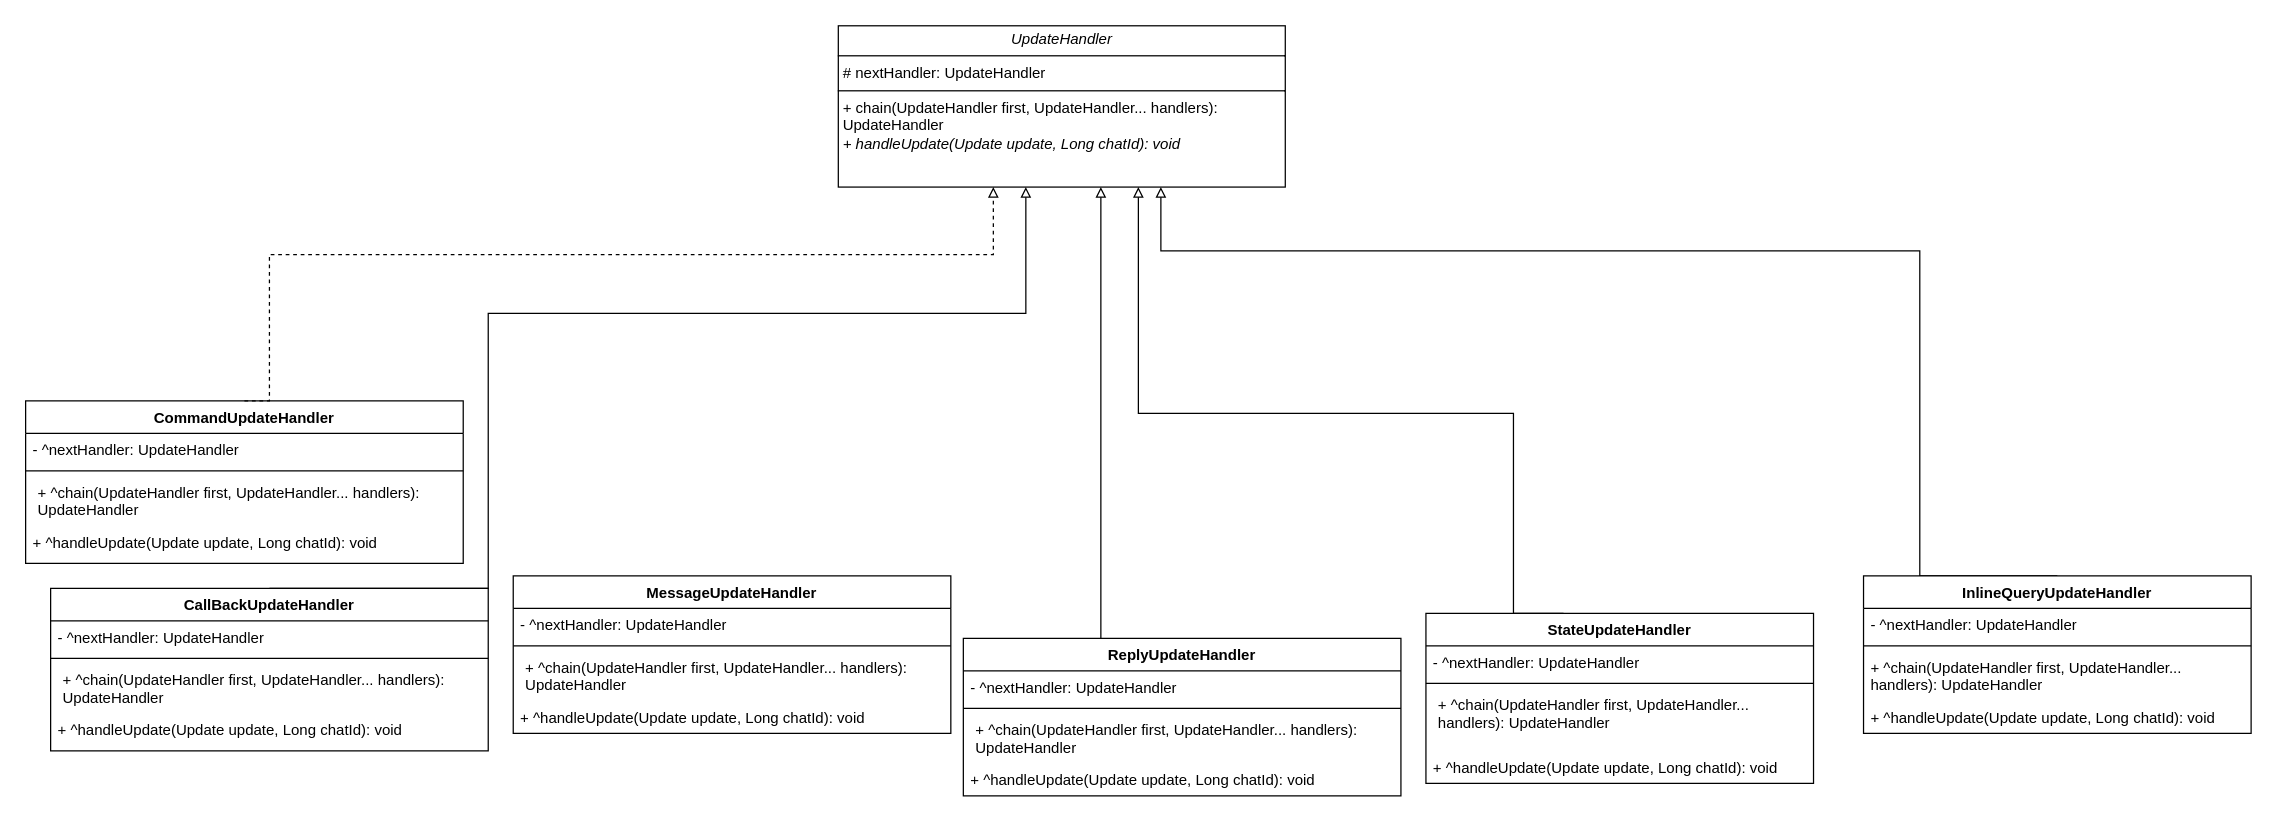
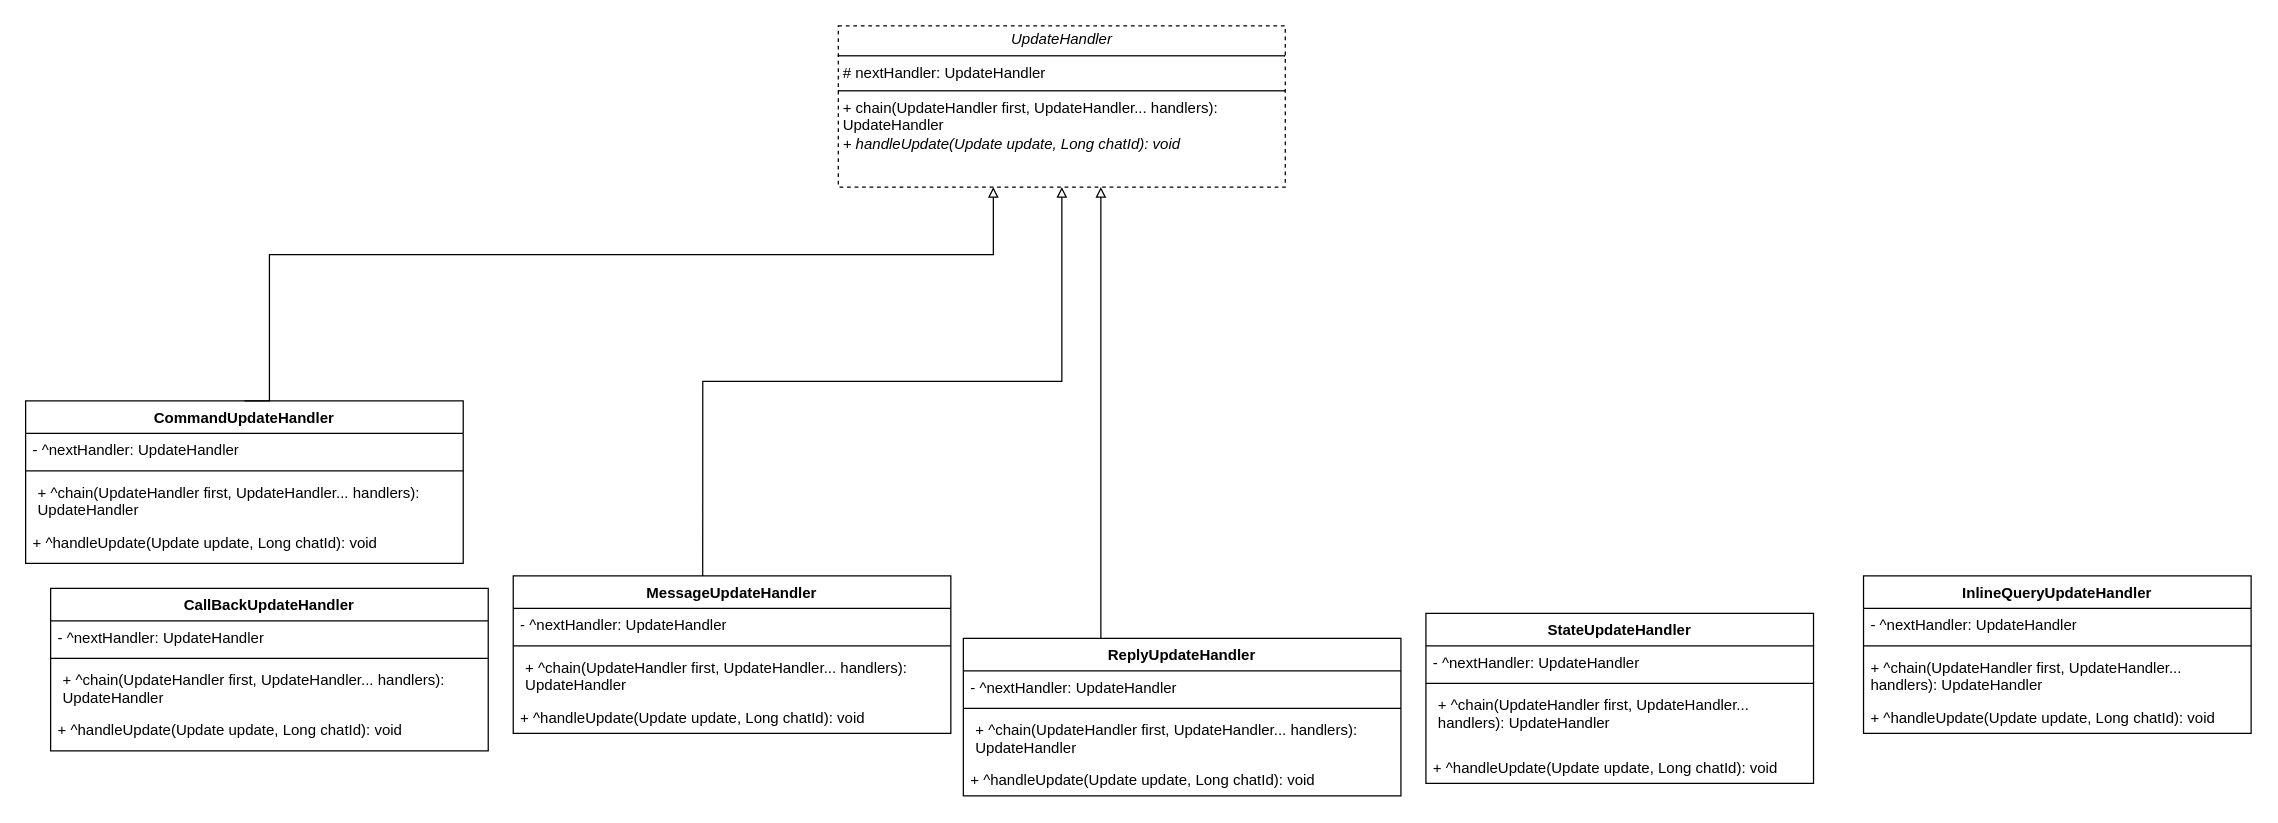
node "UpdateHandler # nextHandler: UpdateHandler + chain(UpdateHandler first, UpdateHandler... handlers): UpdateHandler + handleUpdate(Update update, Long chatId): void": style solid -> dashed
edge "InlineQueryUpdateHandler" -> "UpdateHandler # nextHandler: UpdateHandler + chain(UpdateHandler first, UpdateHandler... handlers): UpdateHandler + handleUpdate(Update update, Long chatId): void": removed
edge "CommandUpdateHandler" -> "UpdateHandler # nextHandler: UpdateHandler + chain(UpdateHandler first, UpdateHandler... handlers): UpdateHandler + handleUpdate(Update update, Long chatId): void": style dashed -> solid
edge "CallBackUpdateHandler" -> "UpdateHandler # nextHandler: UpdateHandler + chain(UpdateHandler first, UpdateHandler... handlers): UpdateHandler + handleUpdate(Update update, Long chatId): void": removed
edge "MessageUpdateHandler" -> "UpdateHandler # nextHandler: UpdateHandler + chain(UpdateHandler first, UpdateHandler... handlers): UpdateHandler + handleUpdate(Update update, Long chatId): void": added
edge "StateUpdateHandler" -> "UpdateHandler # nextHandler: UpdateHandler + chain(UpdateHandler first, UpdateHandler... handlers): UpdateHandler + handleUpdate(Update update, Long chatId): void": removed
